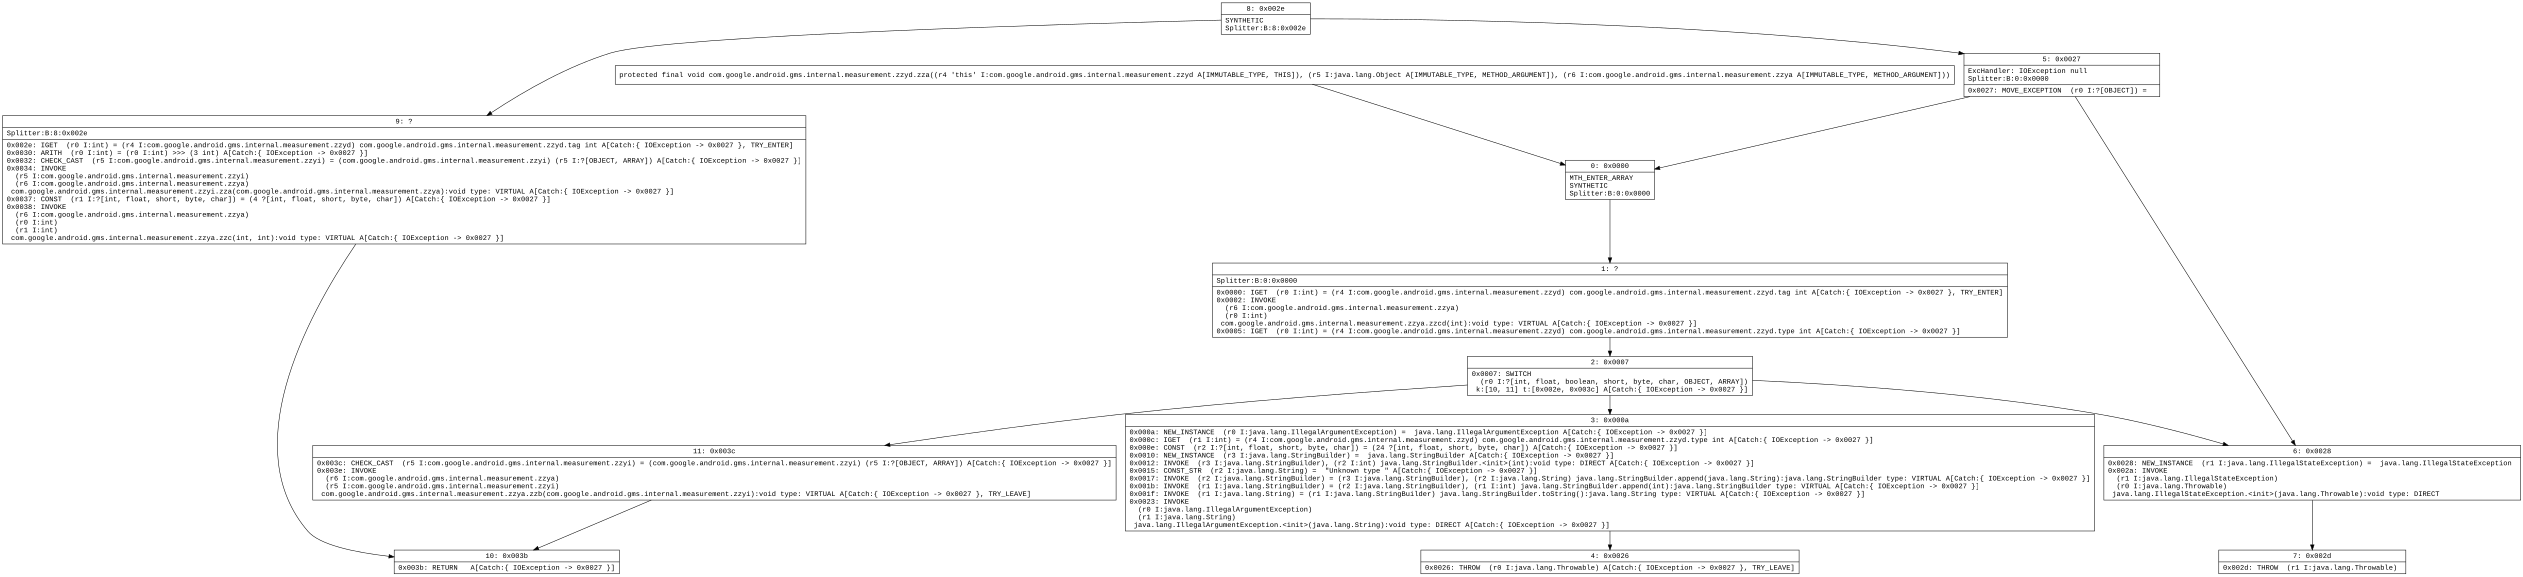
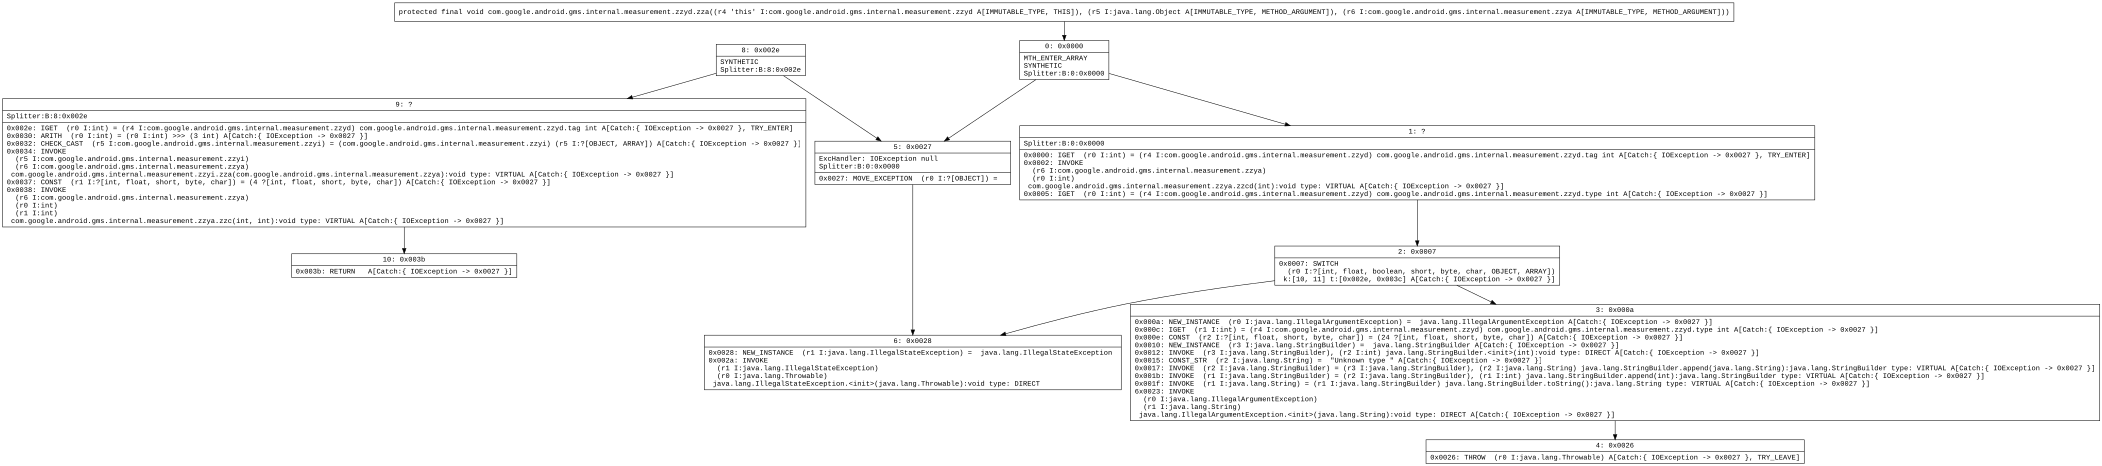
edge "5: 0x0027" -> "0: 0x0000": reversed
node "11: 0x003c": removed
node "3: 0x000a": text "0x0023: INVOKE" -> "6x0023: INVOKE"
node "7: 0x002d": removed
